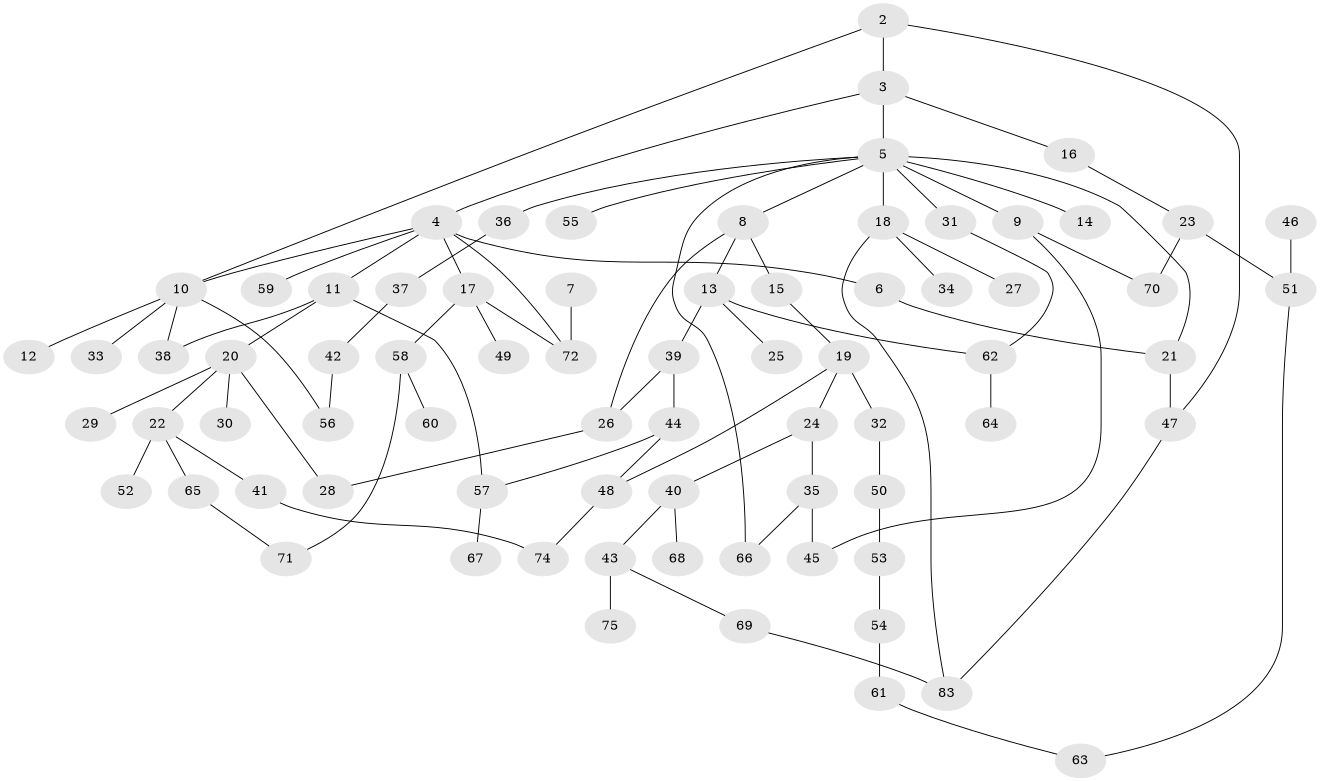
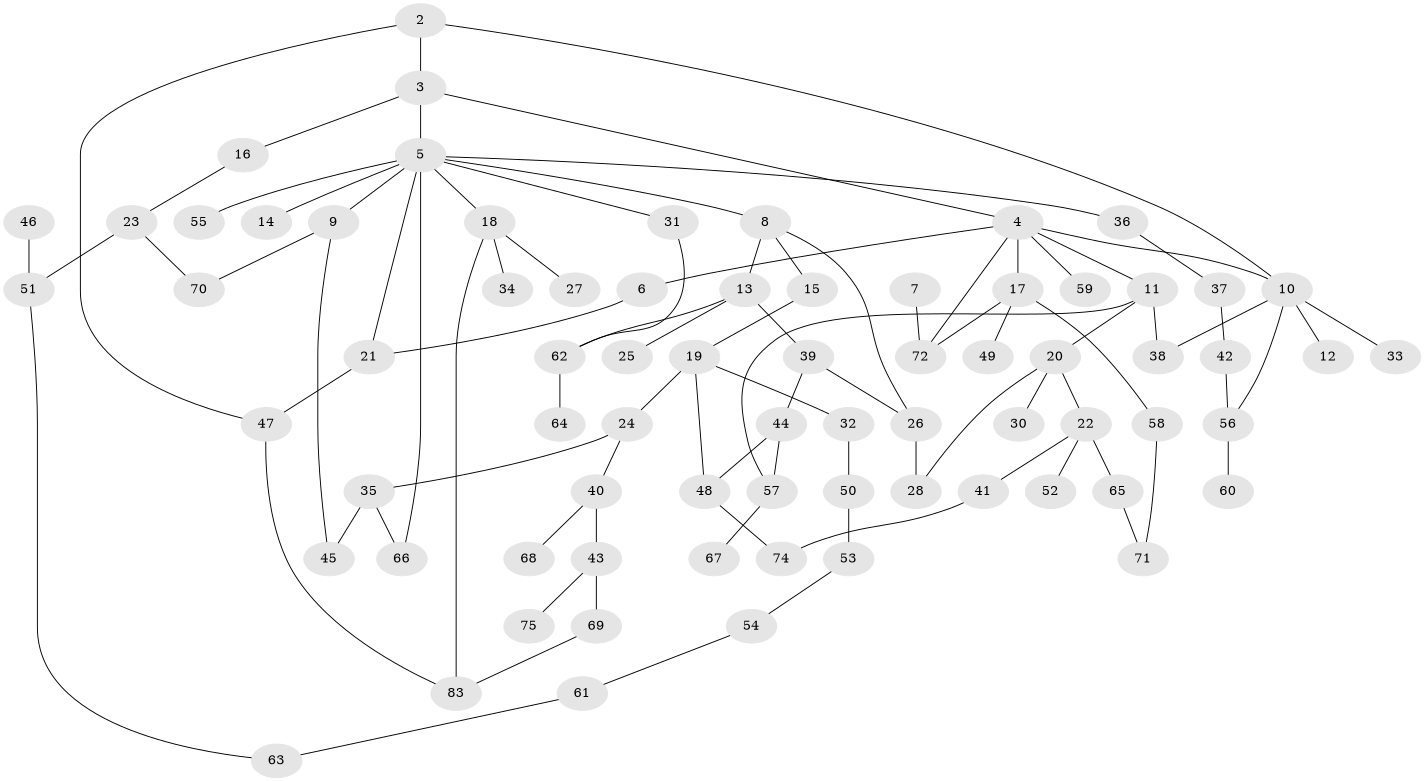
edge "58" -- "60": now "56" -- "60"
node "29": removed
